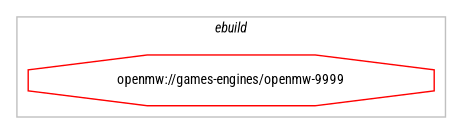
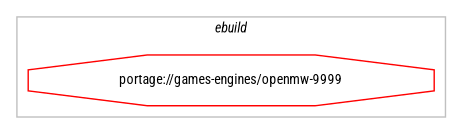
node "openmw://games-engines/openmw-9999": label "openmw://games-engines/openmw-9999" -> "portage://games-engines/openmw-9999"
